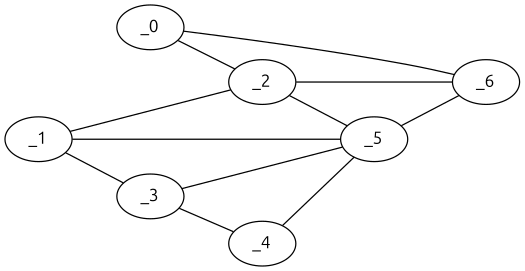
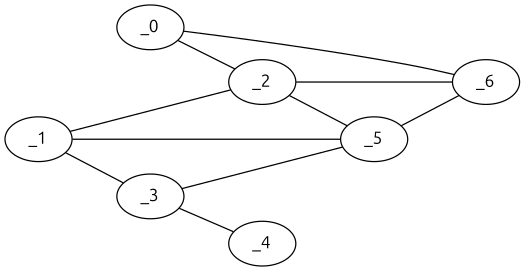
edge "_5" -- "_4": removed
